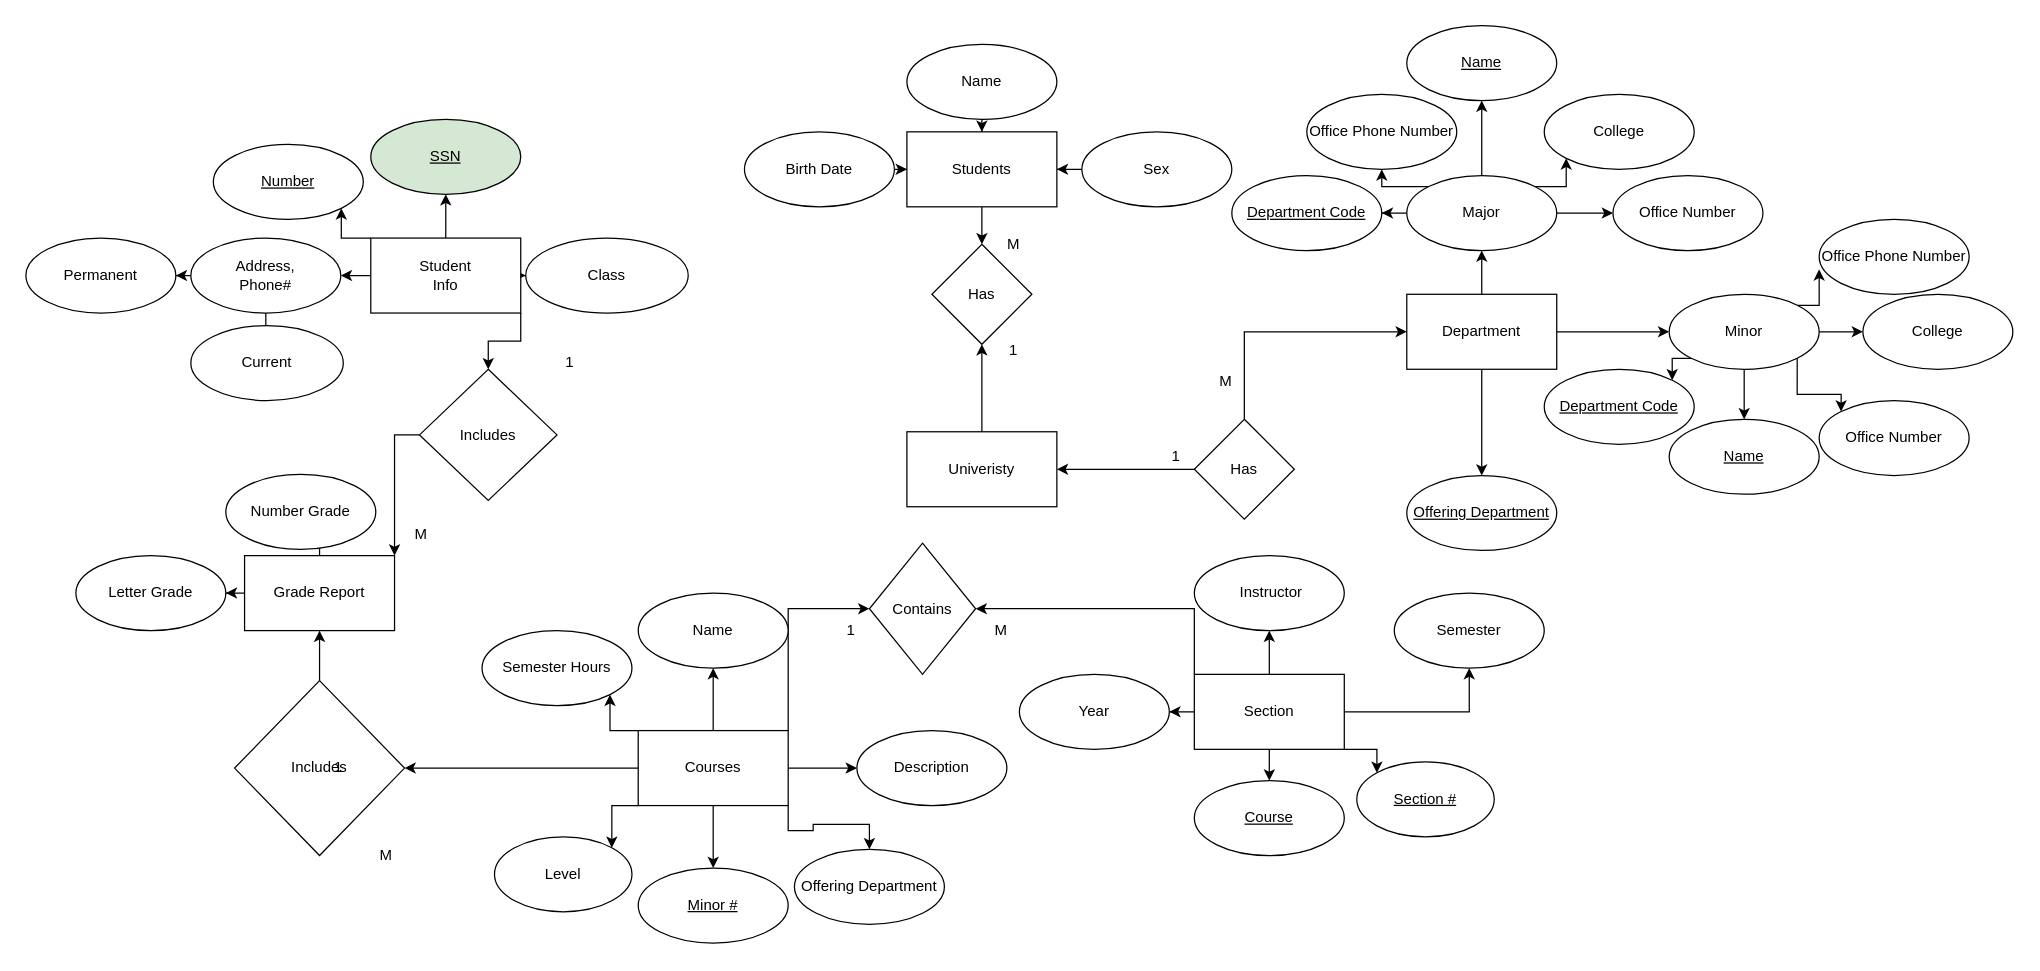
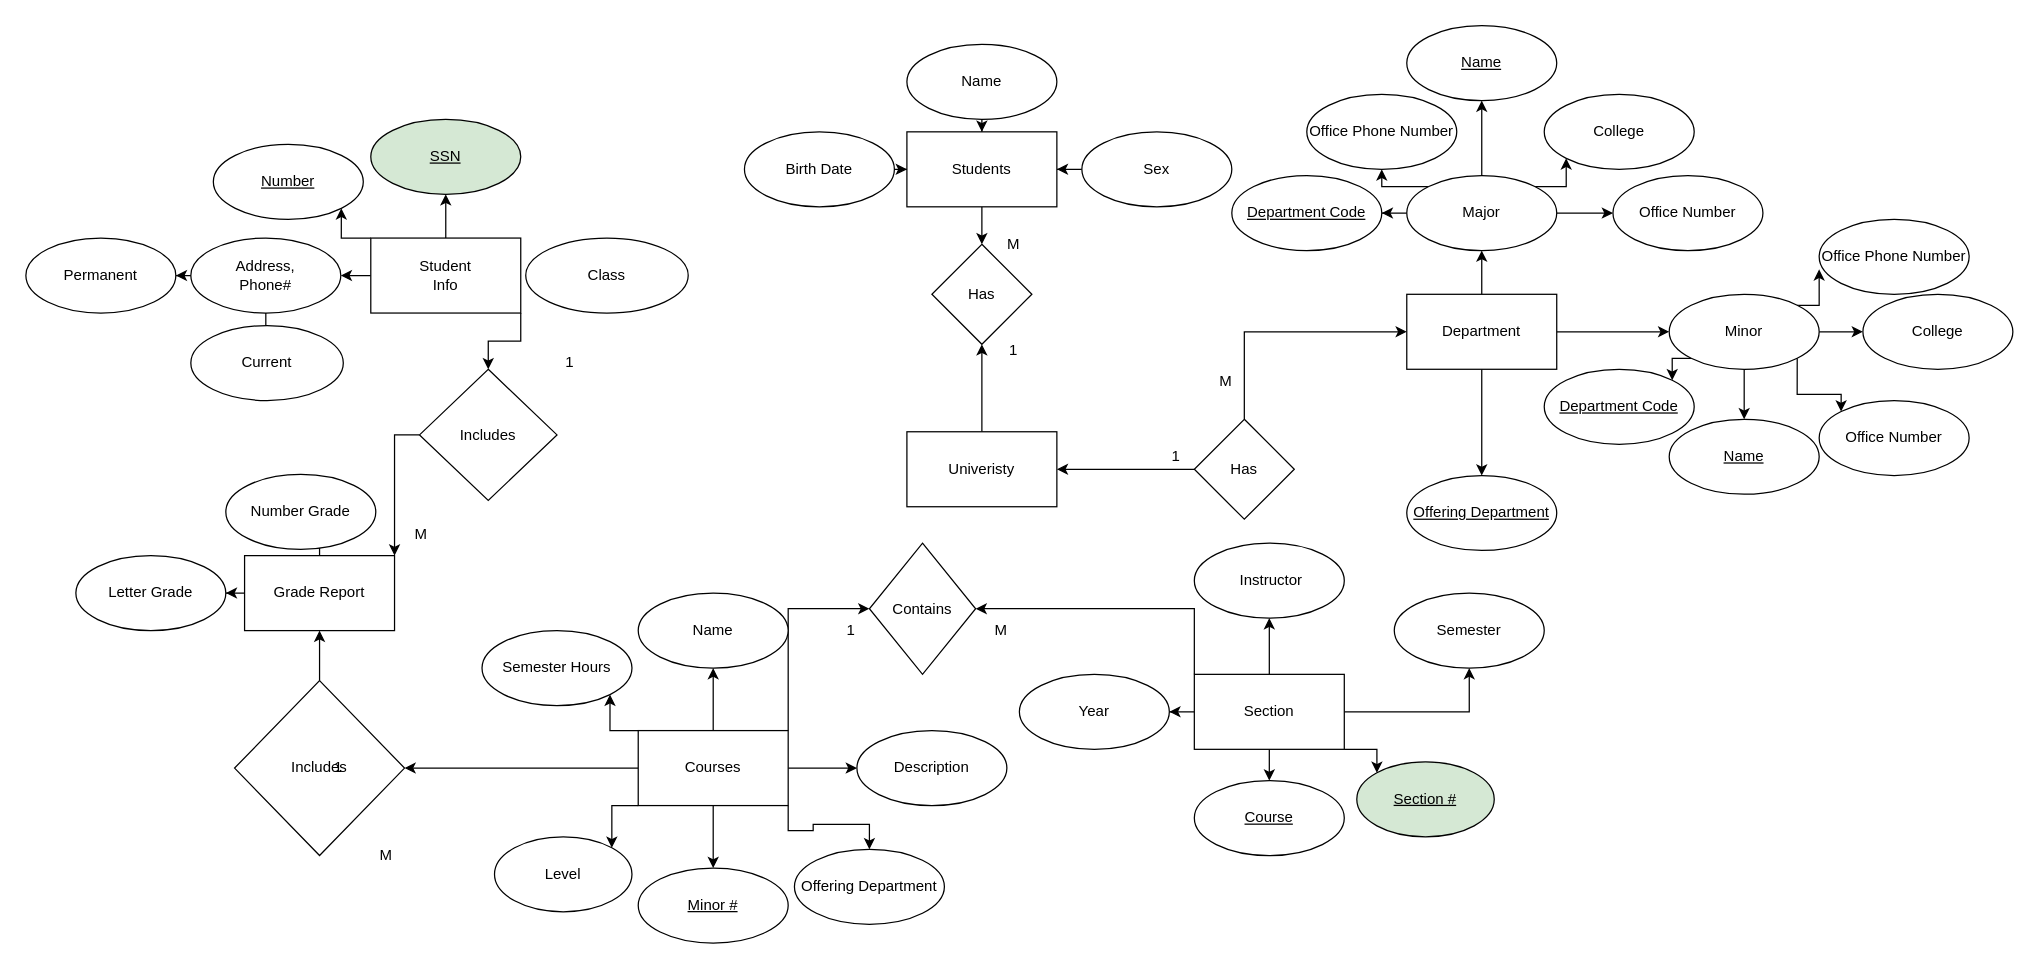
edge "Student Info" -> "Class": removed
node "Instructor": moved (1269, 593) -> (1269, 581)
node "Section #": fillcolor #ffffff -> #d5e8d4
